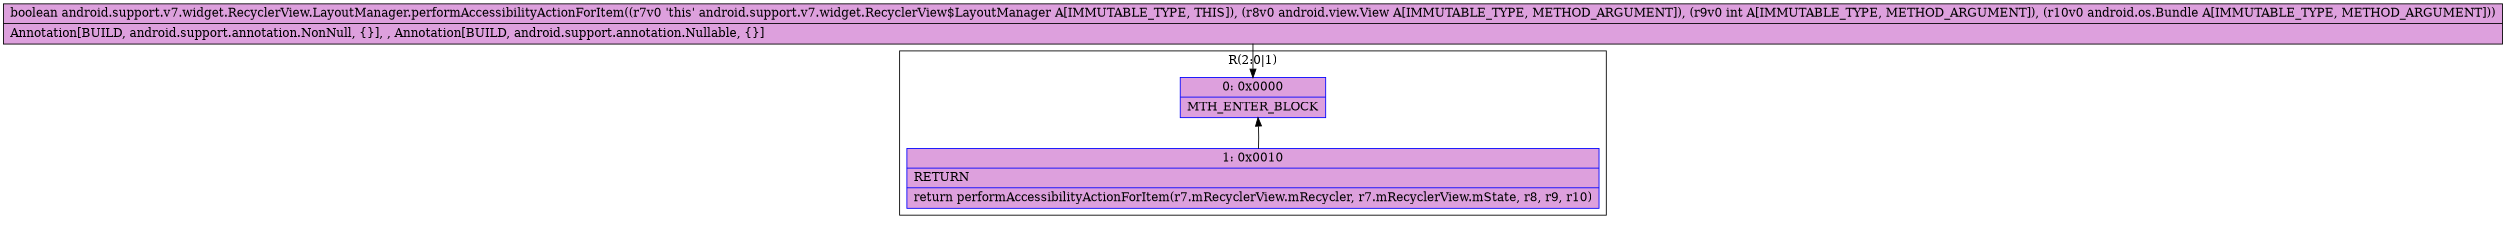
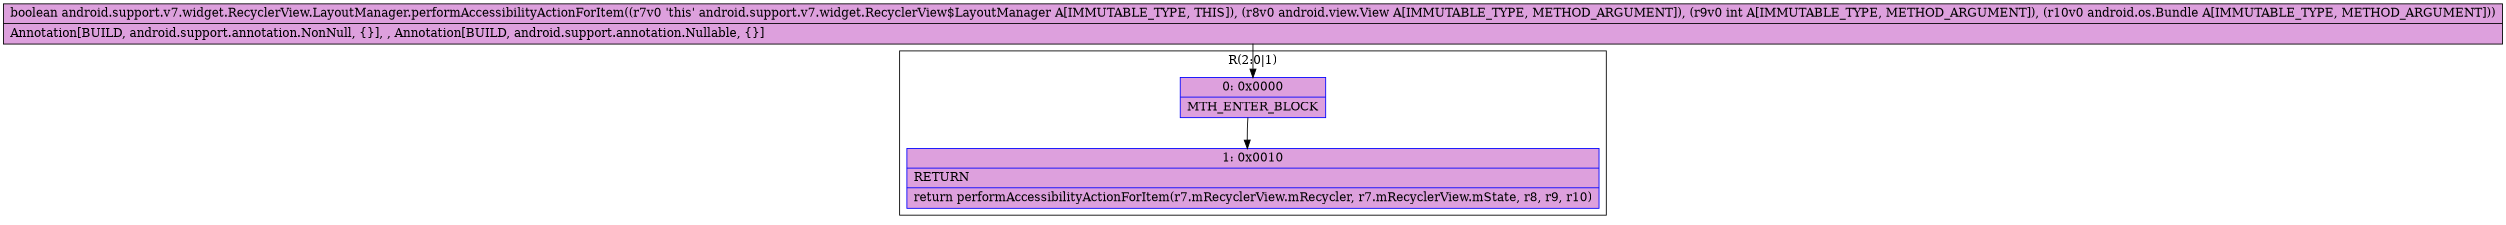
edge "1: 0x0010" -> "0: 0x0000": reversed
